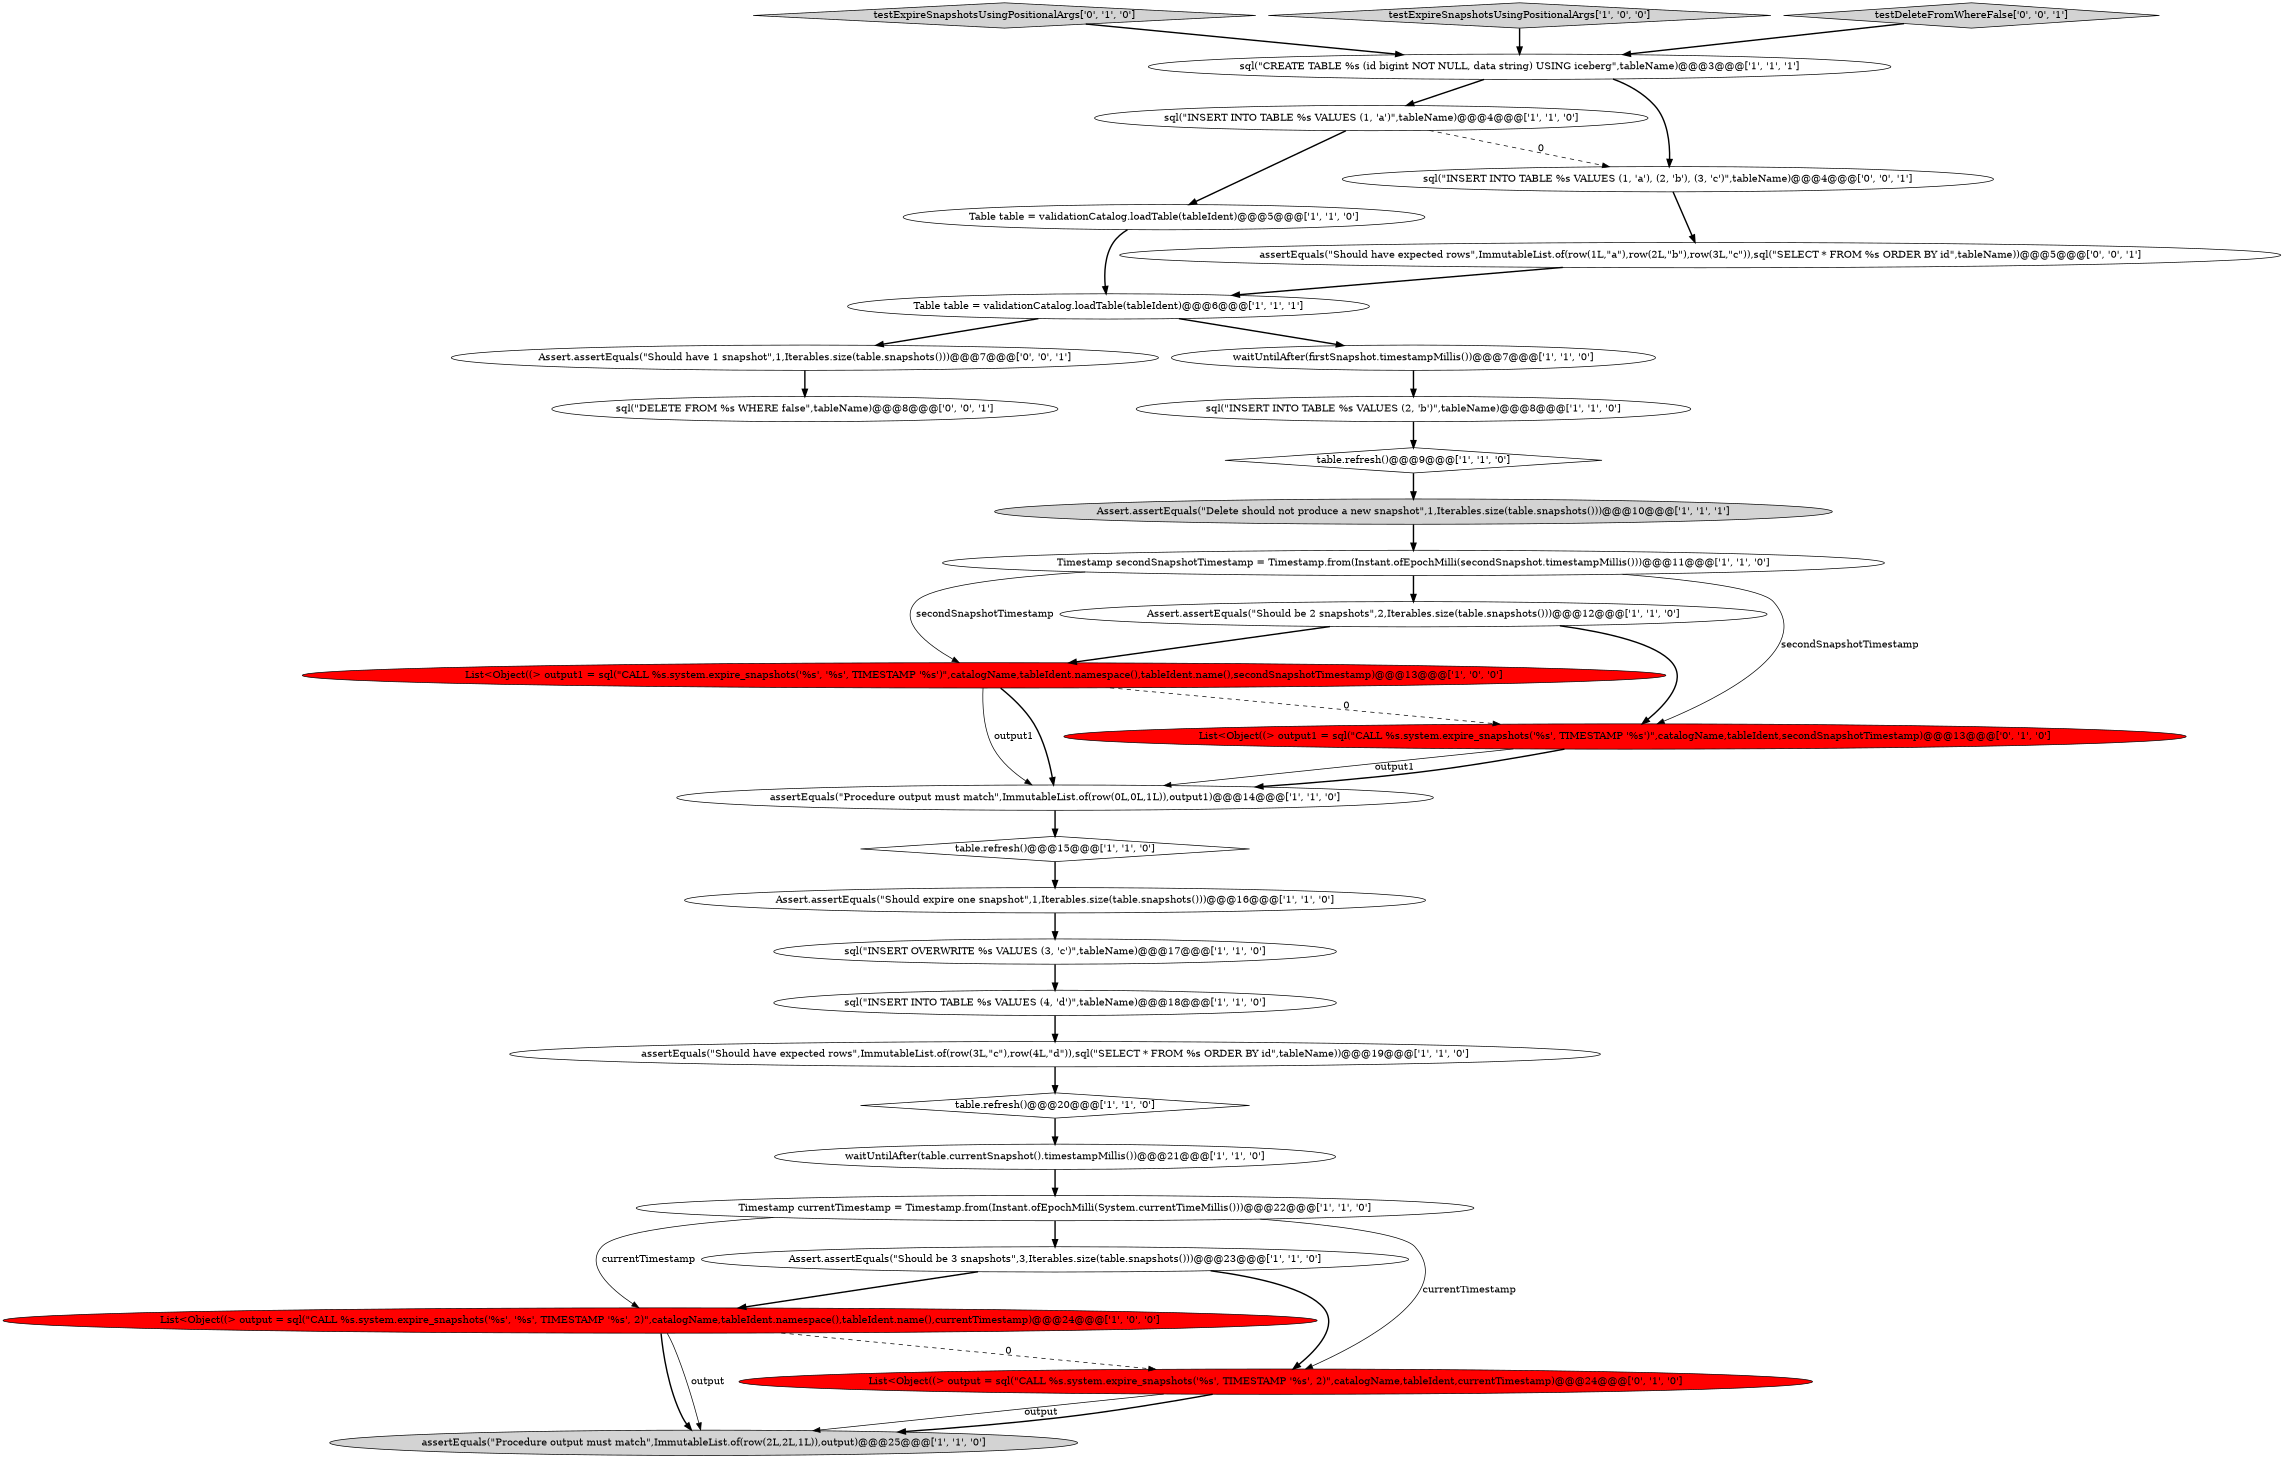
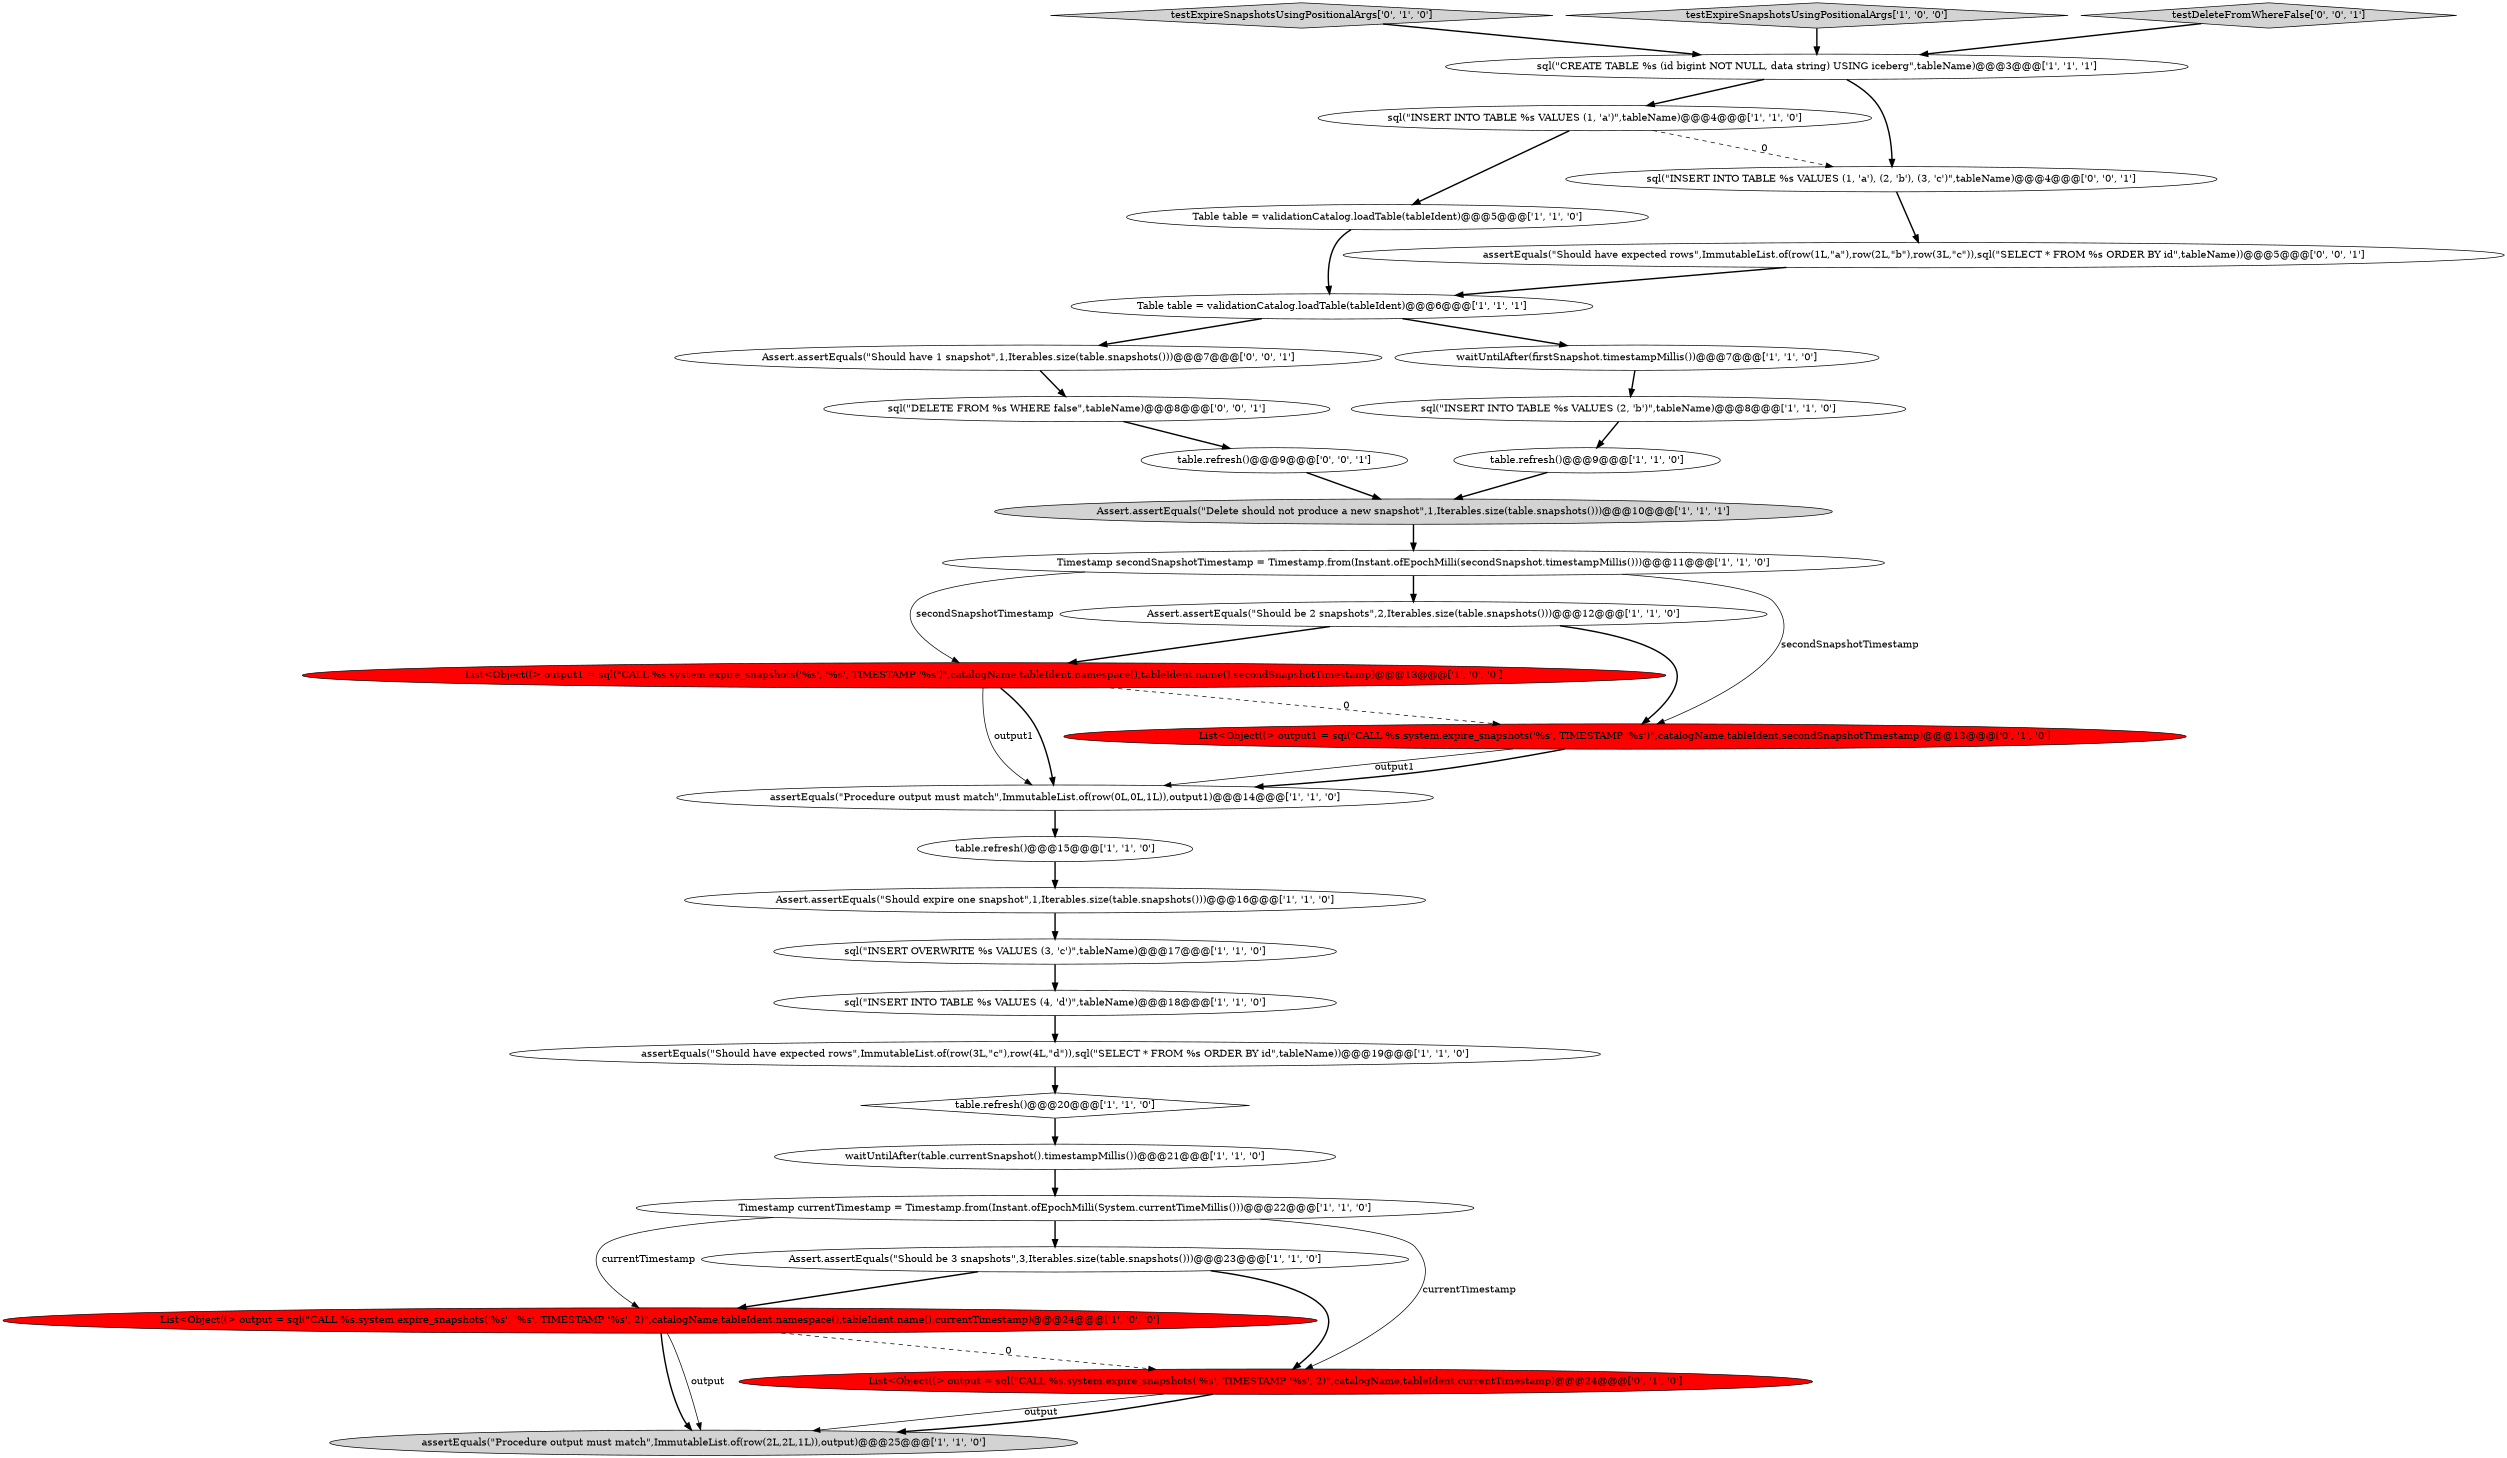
node "table.refresh()@@@9@@@['0', '0', '1']": added
node "table.refresh()@@@9@@@['1', '1', '0']": shape diamond -> ellipse
node "table.refresh()@@@15@@@['1', '1', '0']": shape diamond -> ellipse
